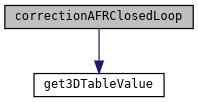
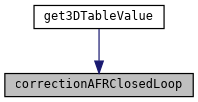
edge "correctionAFRClosedLoop" -> "get3DTableValue": reversed
